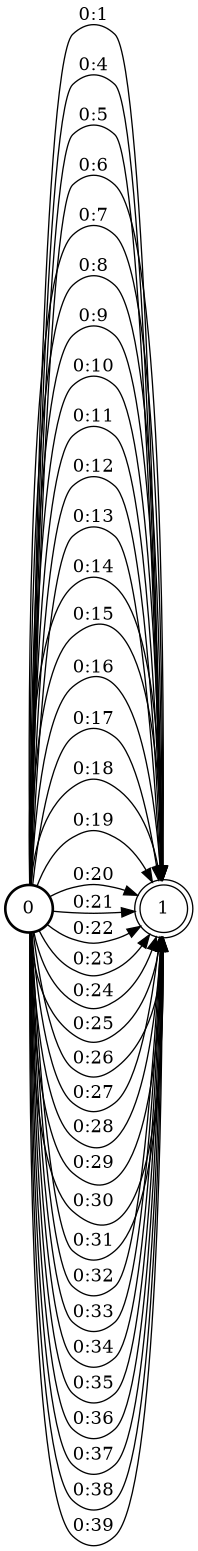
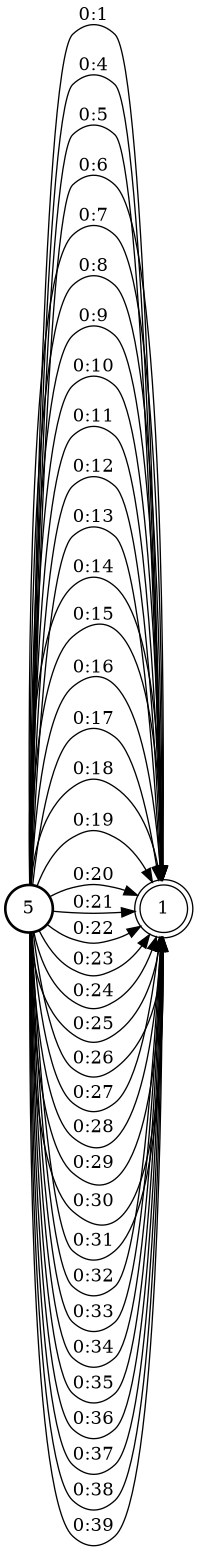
node "0": label "0" -> "5"
